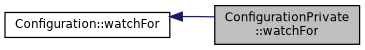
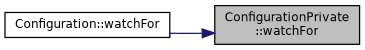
edge "ConfigurationPrivate ::watchFor" -> "Configuration::watchFor": reversed
